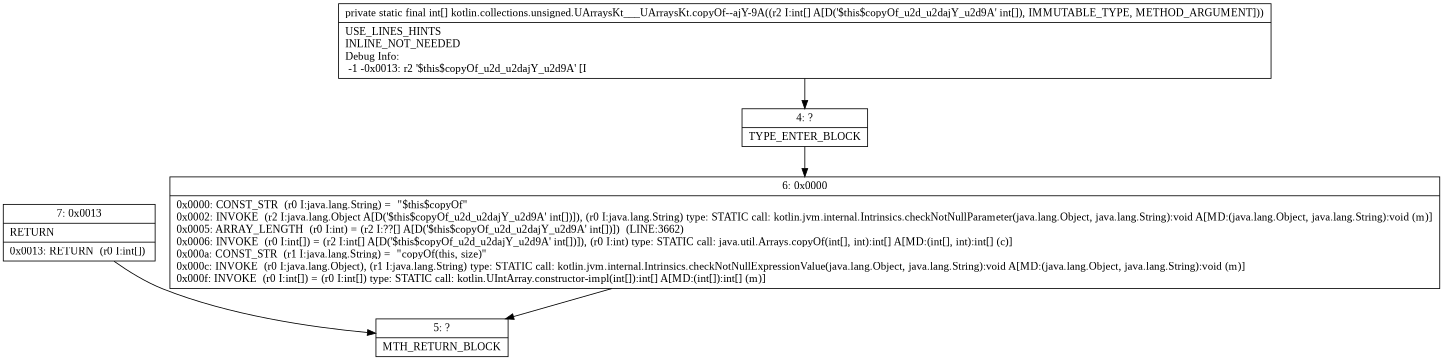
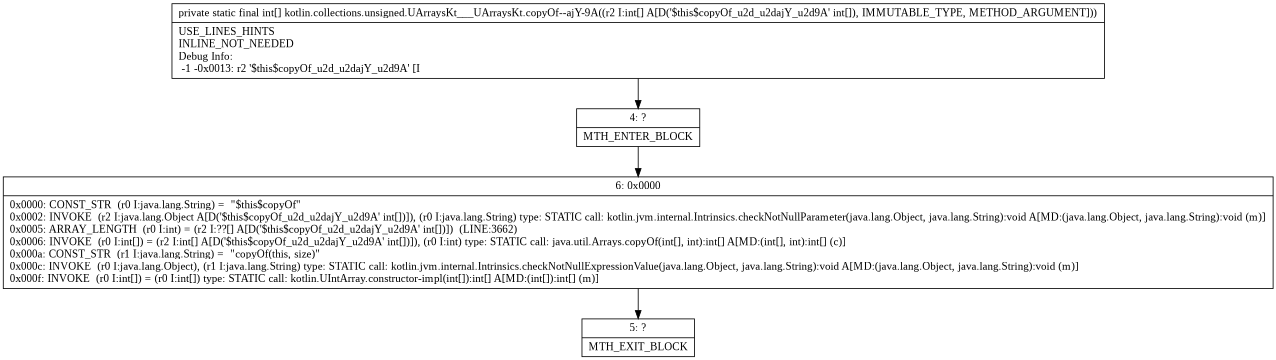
node "4: ?": text "TYPE_ENTER_BLOCK" -> "MTH_ENTER_BLOCK"
node "7: 0x0013": removed
node "5: ?": text "MTH_RETURN_BLOCK" -> "MTH_EXIT_BLOCK"
